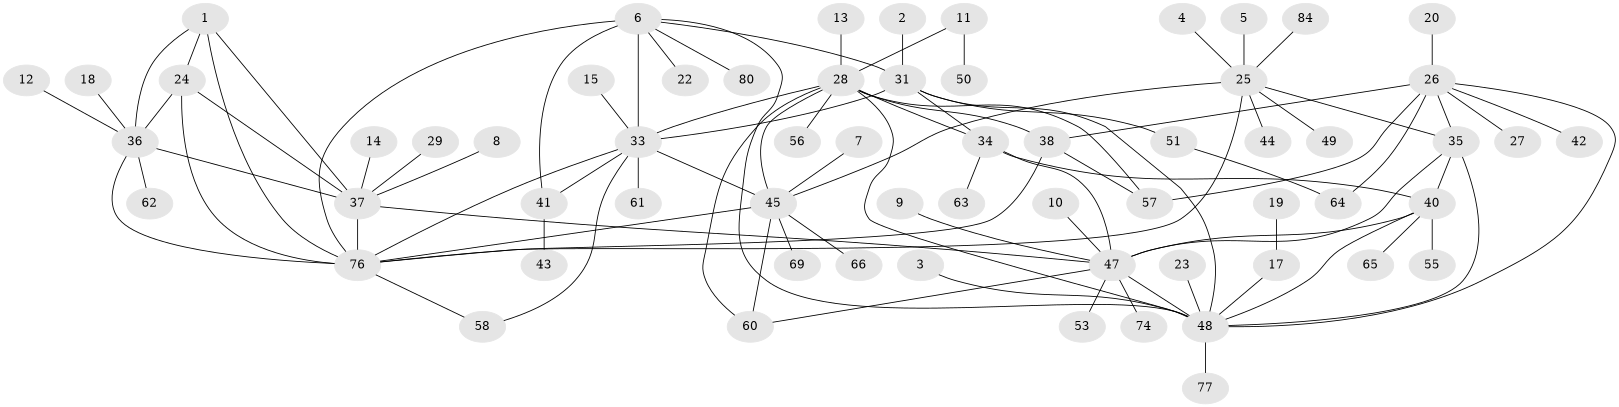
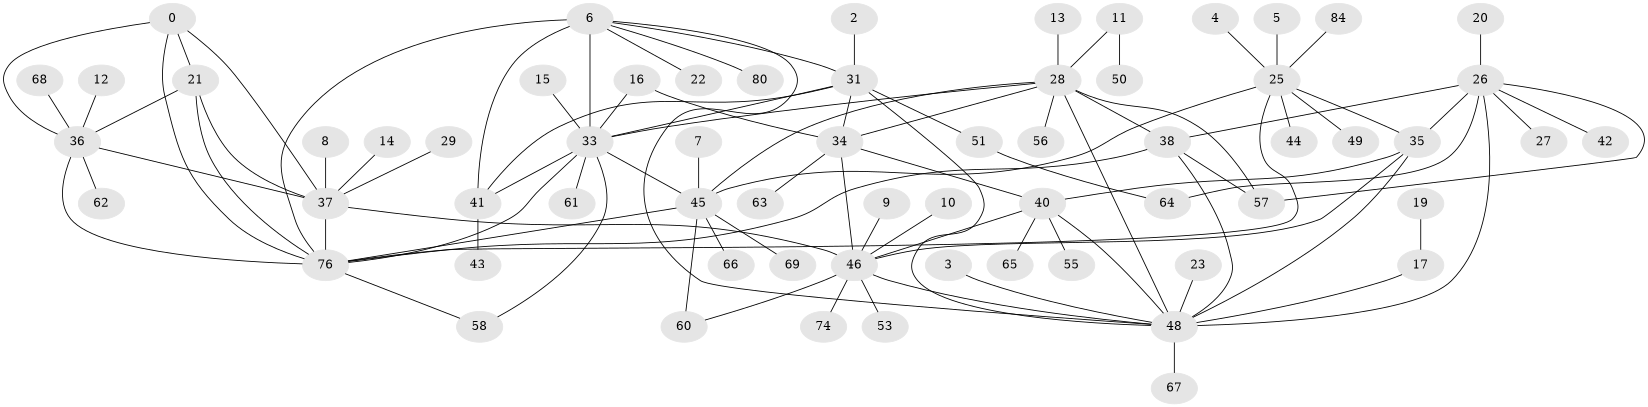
node "1": label "1" -> "0"
node "18": label "18" -> "68"
node "24": label "24" -> "21"
node "16": added
edge "31" -- "41": added
edge "28" -- "60": removed
edge "38" -- "48": added
node "47": label "47" -> "46"
node "77": label "77" -> "67"
